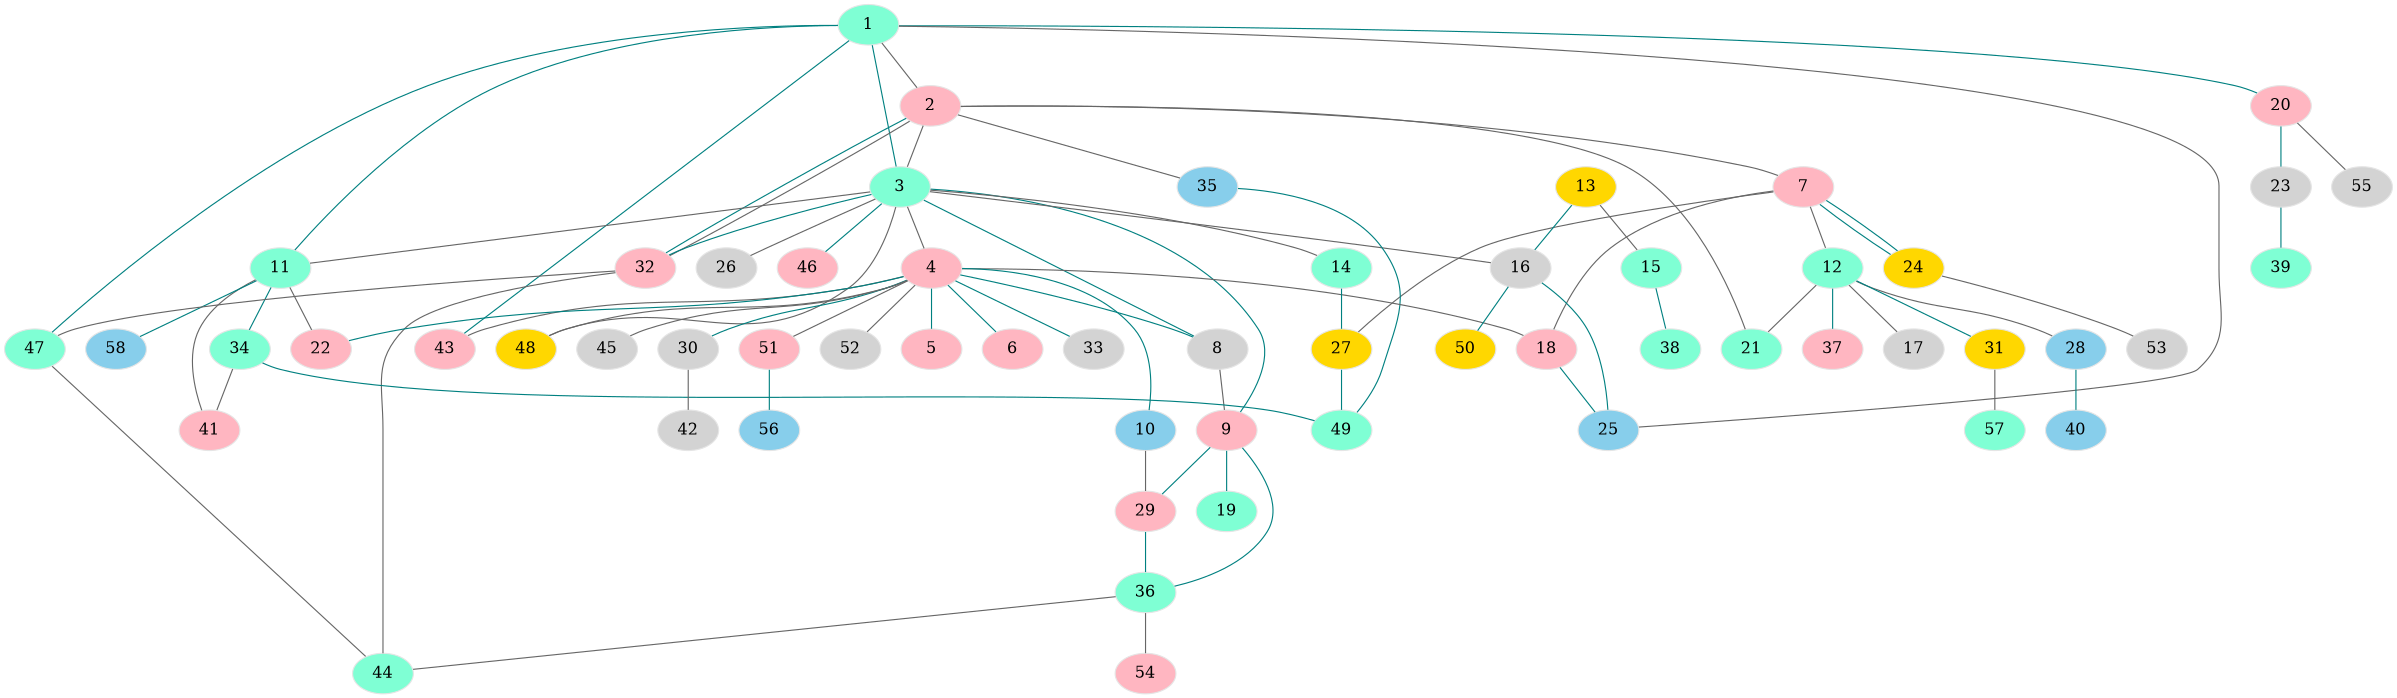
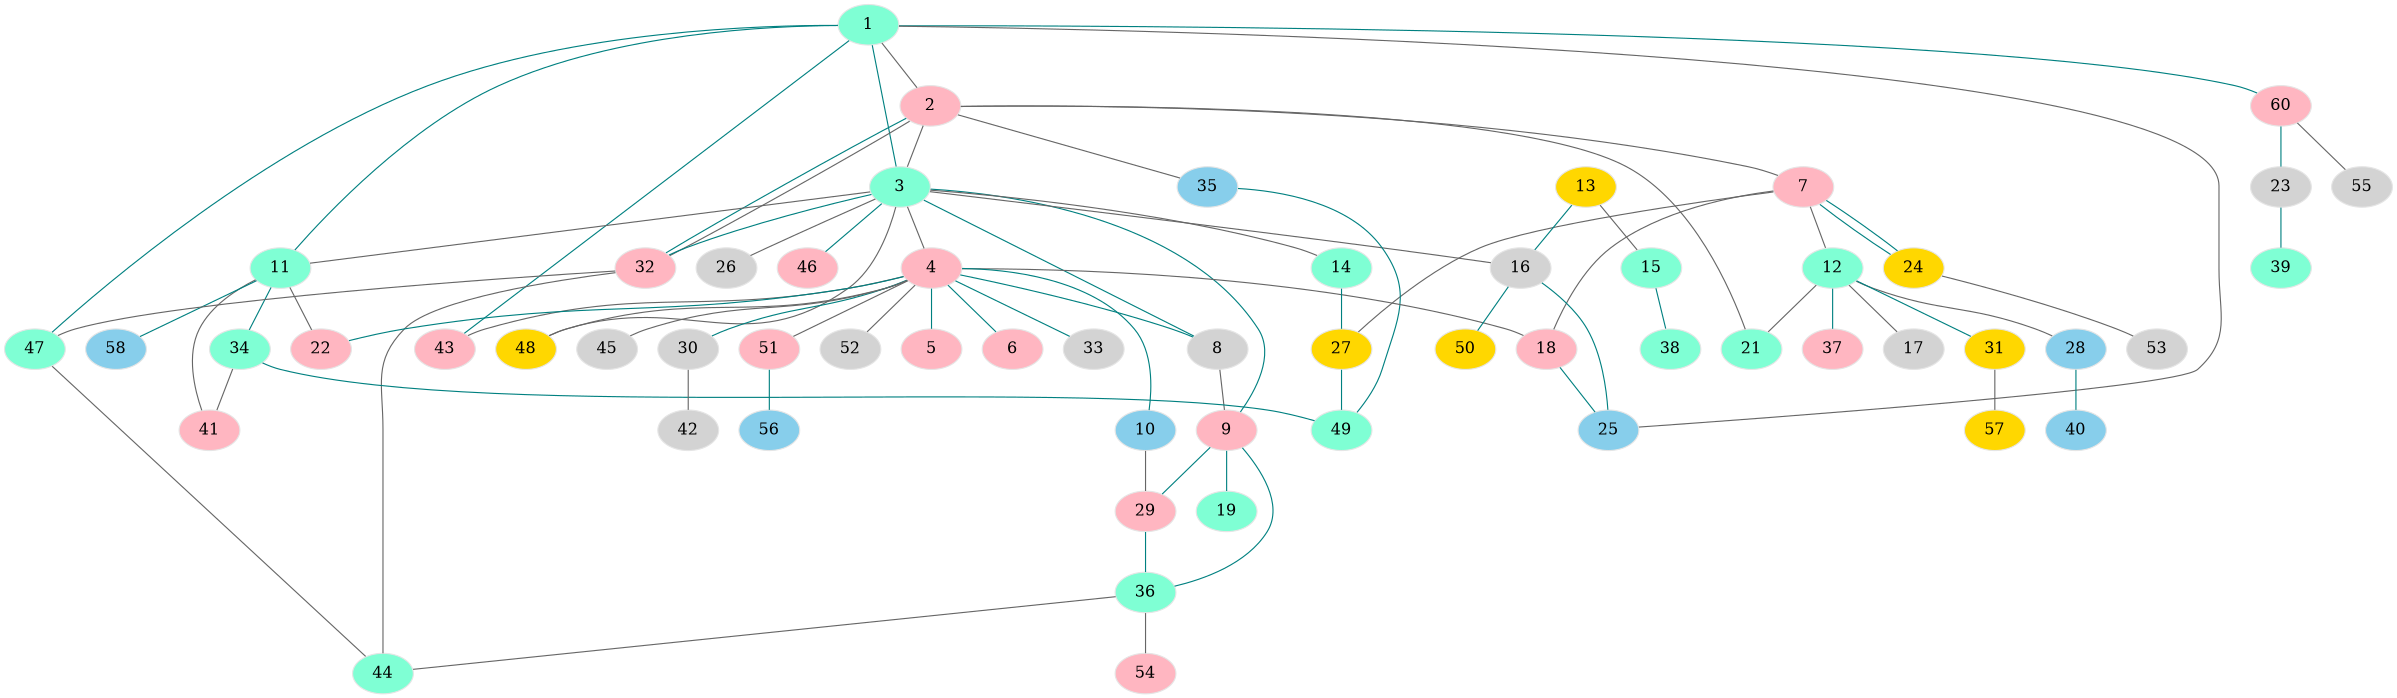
node "20": label "20" -> "60"
node "57": fillcolor aquamarine -> gold
